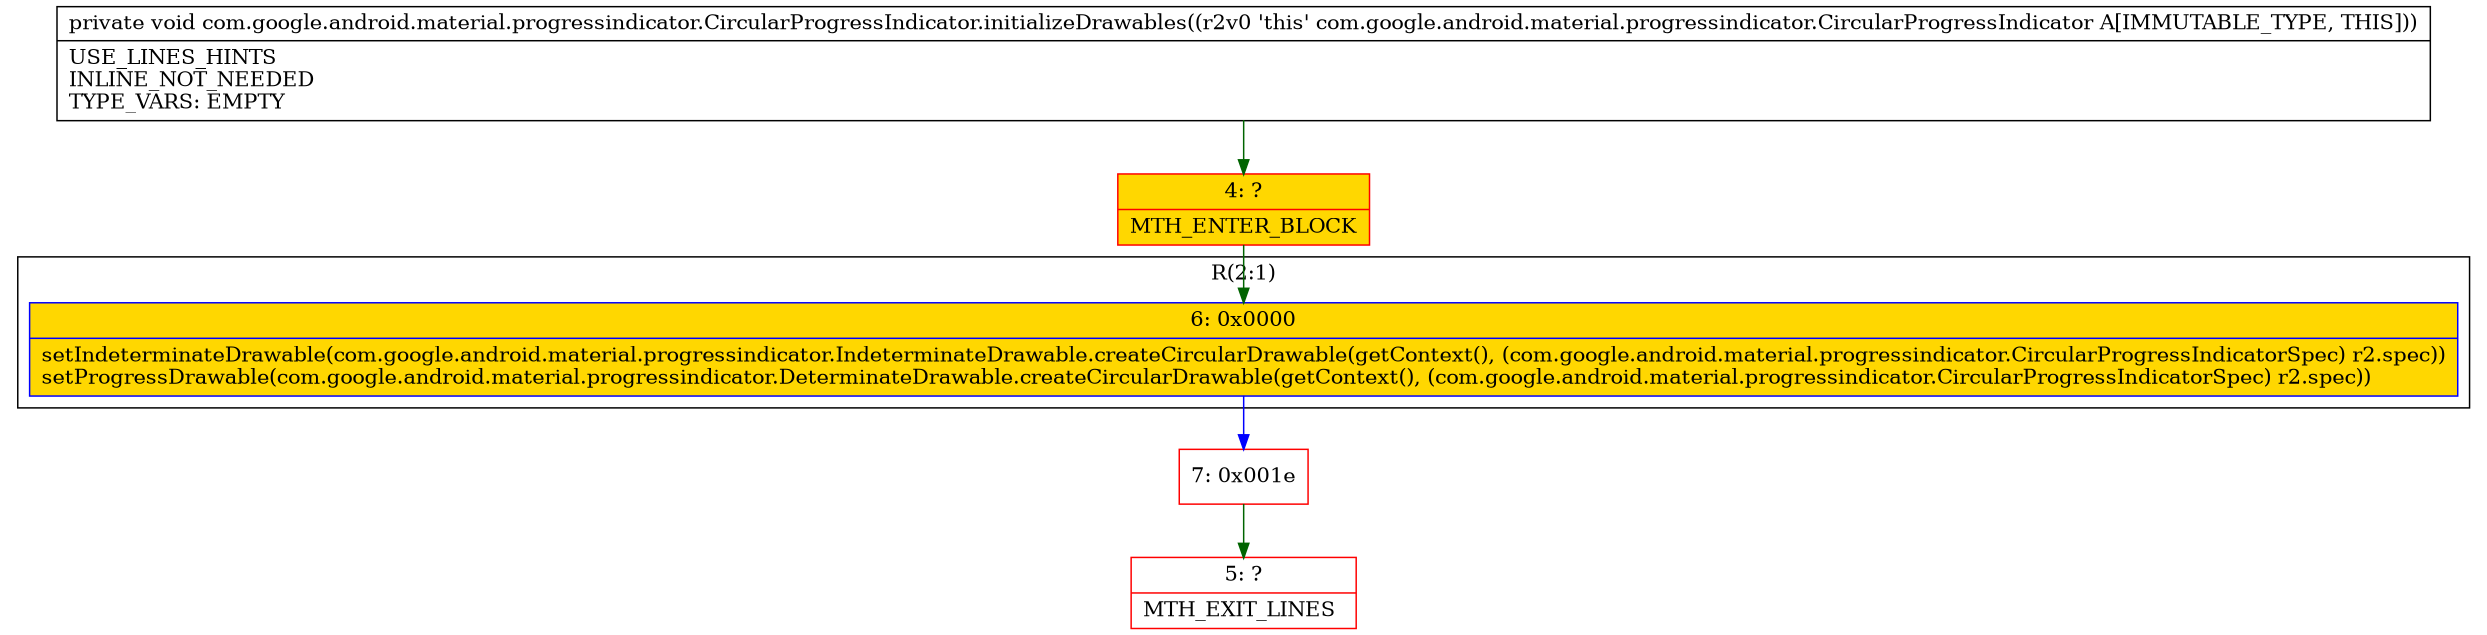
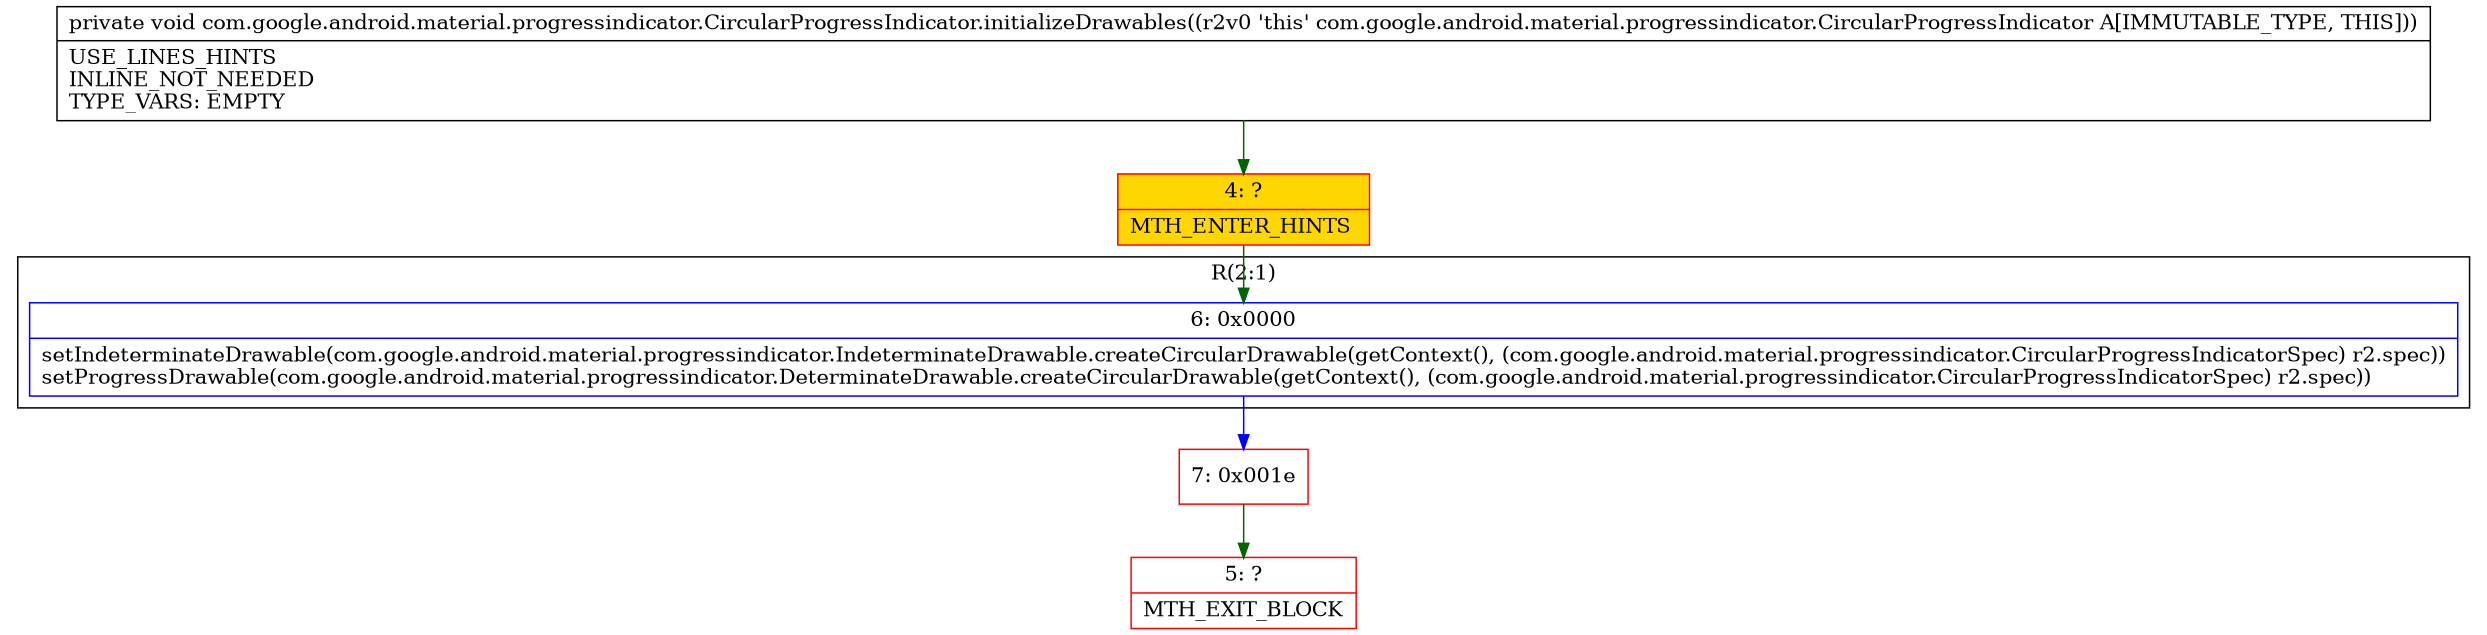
node "4: ?": text "MTH_ENTER_BLOCK" -> "MTH_ENTER_HINTS"
node "6: 0x0000": fillcolor gold -> white
node "5: ?": text "MTH_EXIT_LINES" -> "MTH_EXIT_BLOCK"
